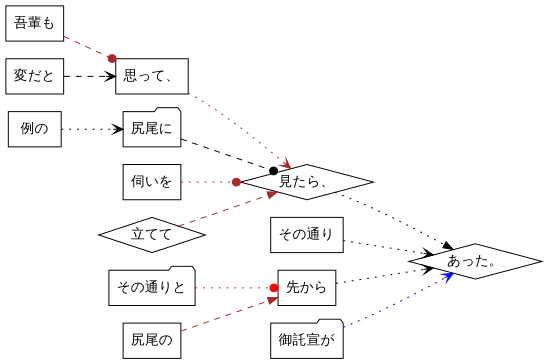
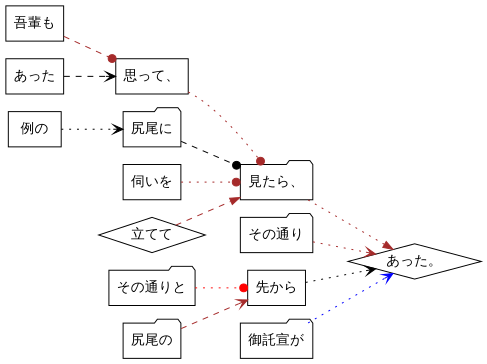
node "変だと": label "変だと" -> "あった"
edge "思って、" -> "見たら、": arrowhead vee -> dot
node "見たら、": shape diamond -> folder
edge "見たら、" -> "あった。": color black -> brown
node "その通り": shape box -> folder
edge "その通り" -> "あった。": color black -> brown
edge "尻尾の" -> "先から": arrowhead normal -> vee
node "尻尾の": shape box -> folder
